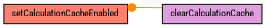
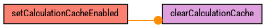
edge "clearCalculationCache" -> "setCalculationCacheEnabled": reversed
